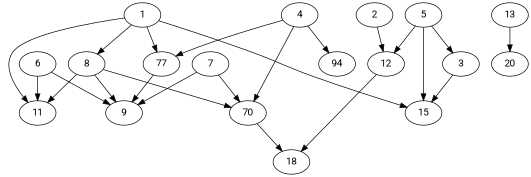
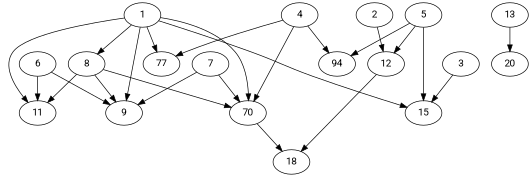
edge "1" -> "70": added
edge "5" -> "3": now "5" -> "94"
edge "77" -> "9": now "1" -> "9"
